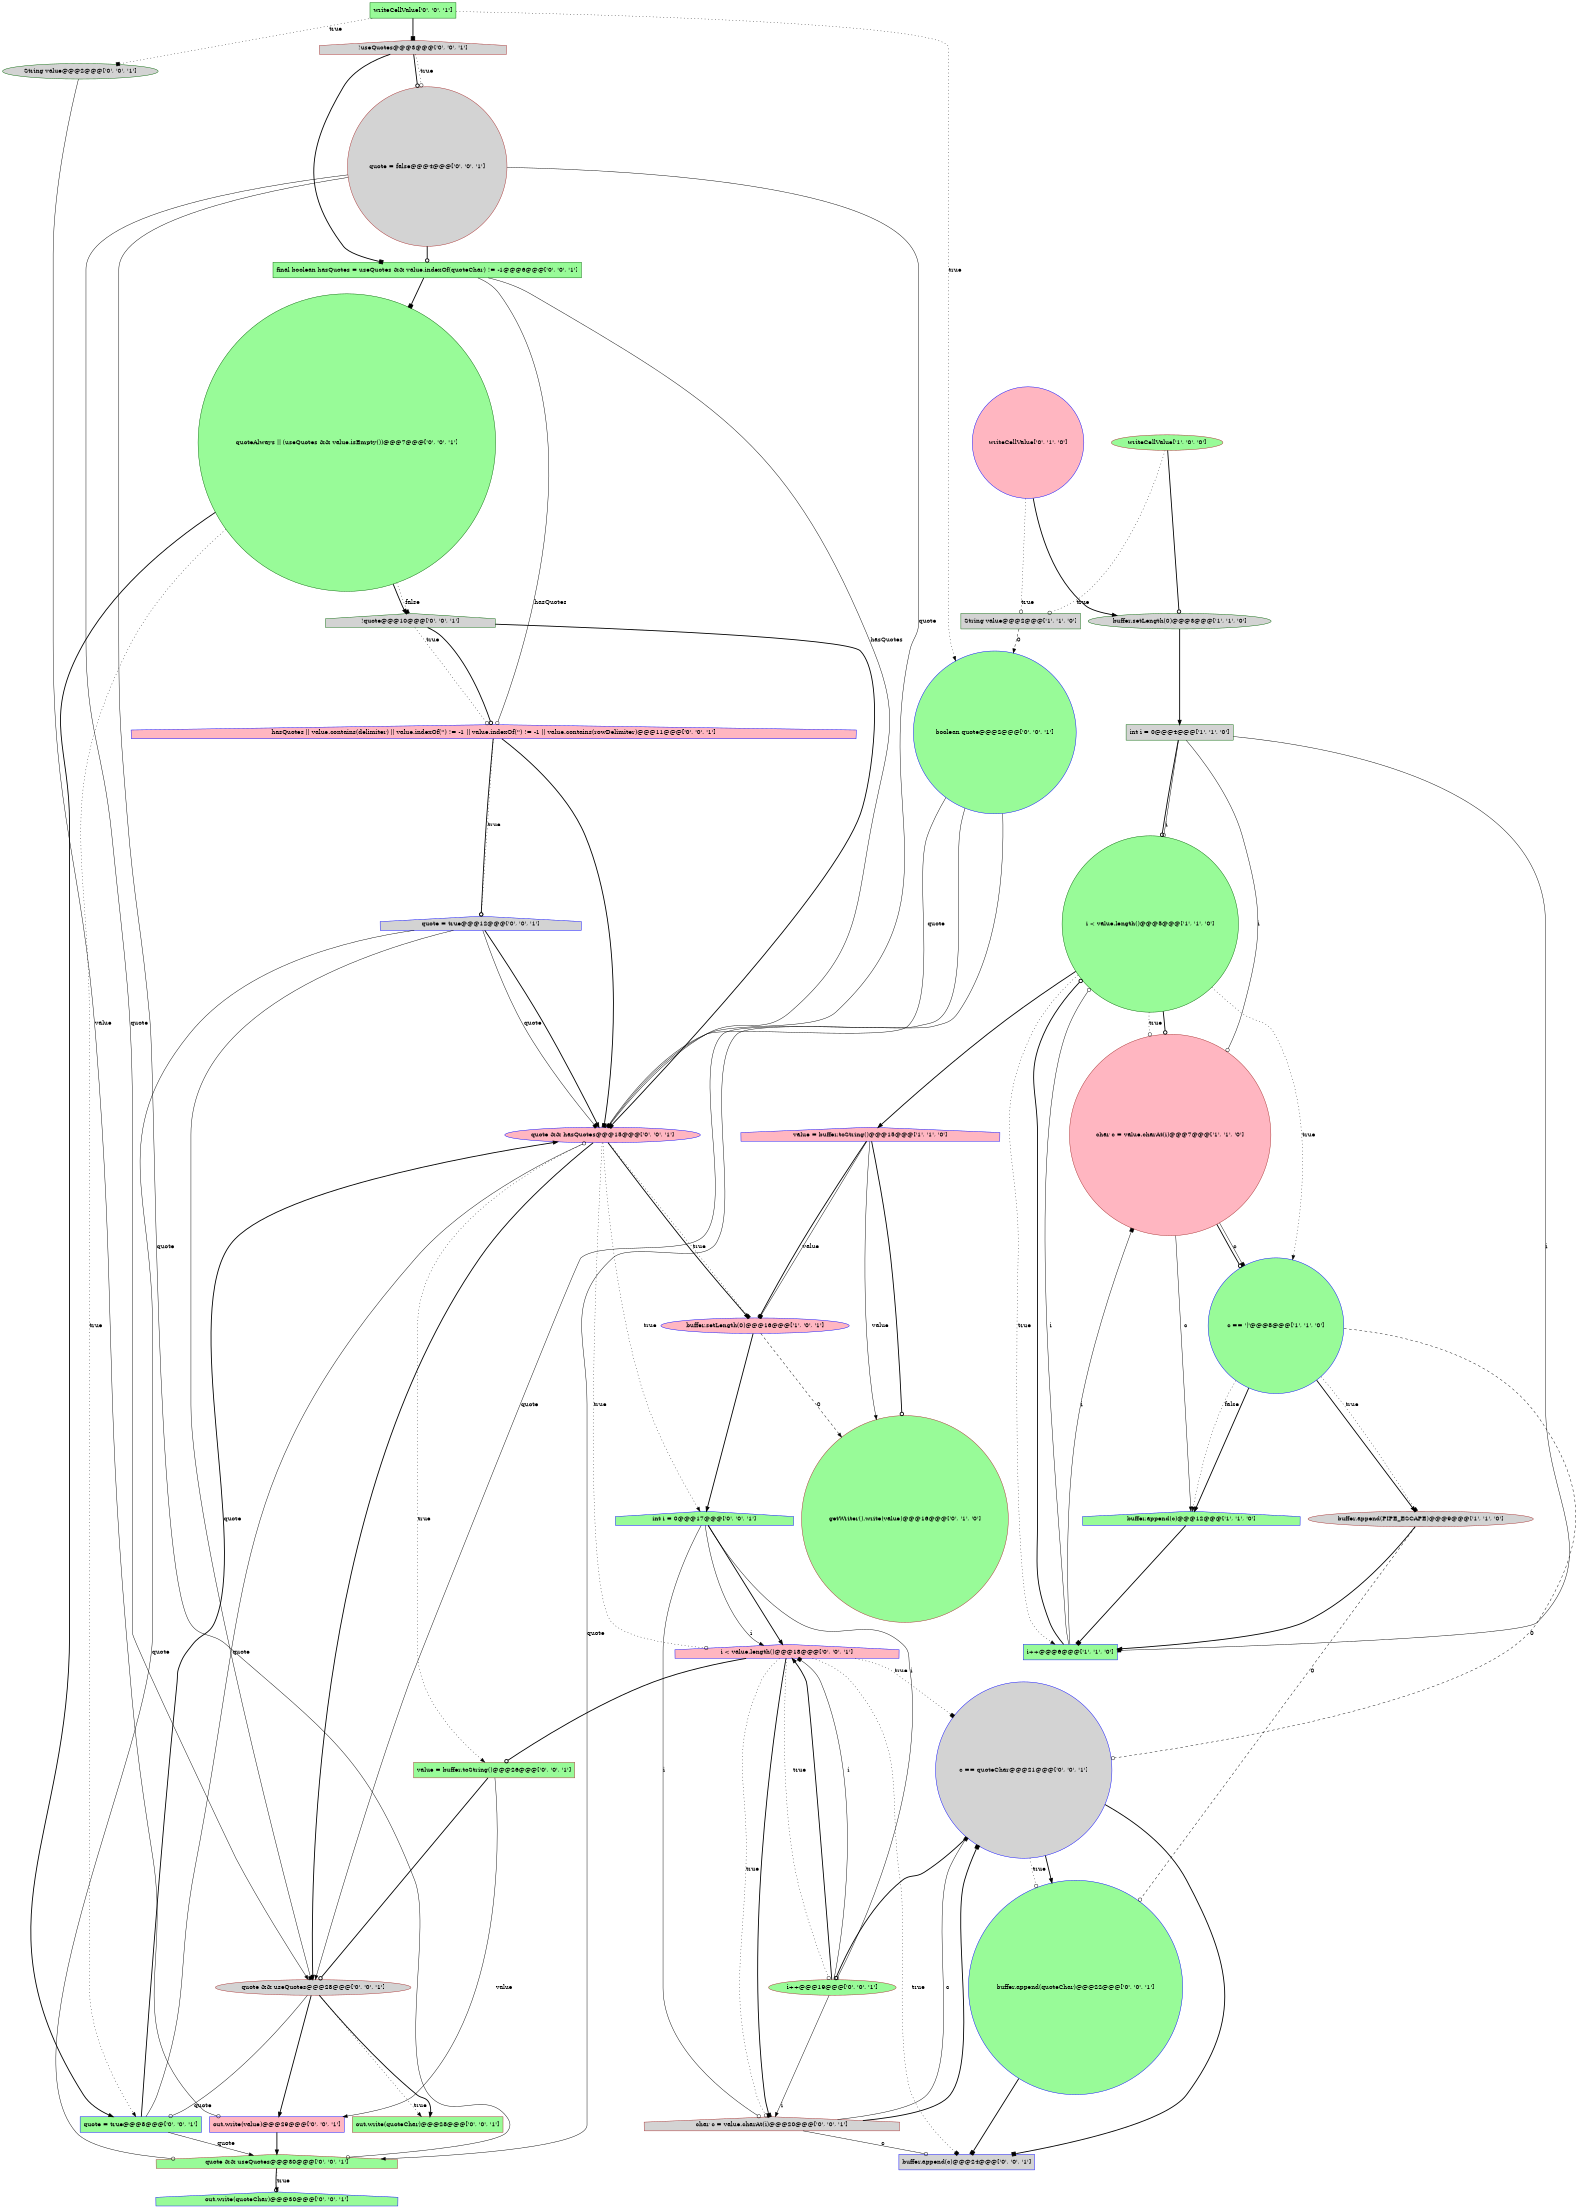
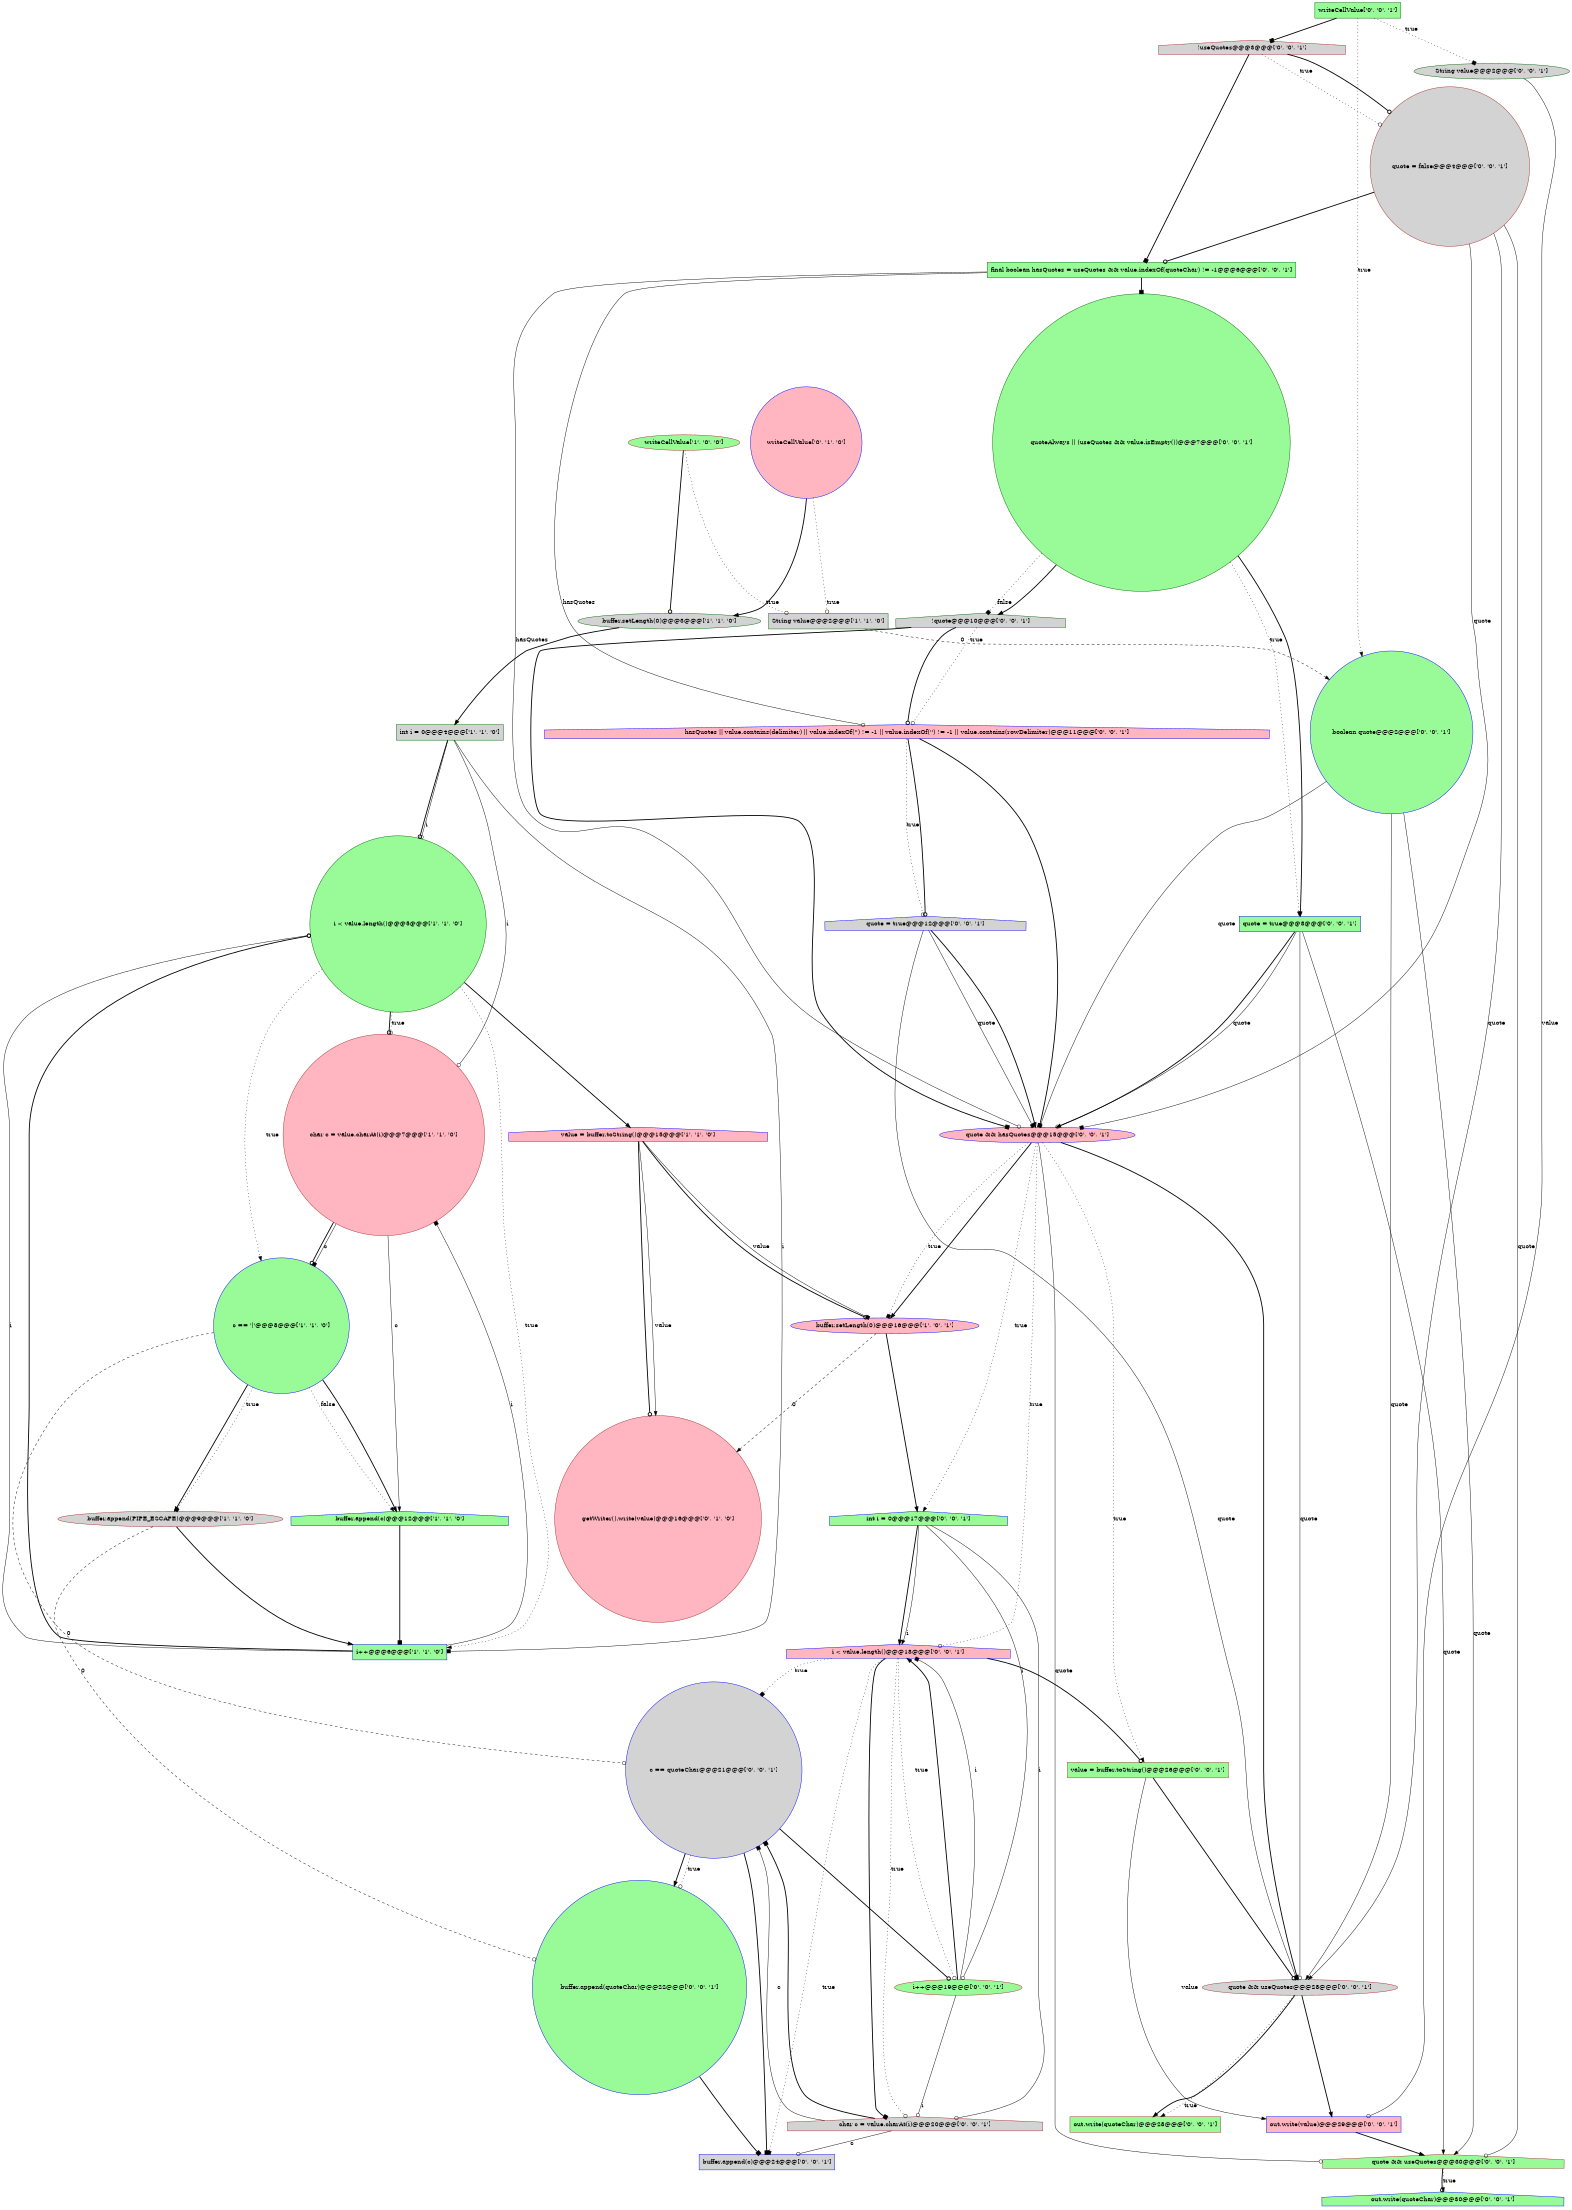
edge "quote = true@@@12@@@['0', '0', '1']" -> "quote && useQuotes@@@30@@@['0', '0', '1']": now "quote && hasQuotes@@@15@@@['0', '0', '1']" -> "quote && useQuotes@@@30@@@['0', '0', '1']"
node "getWriter().write(value)@@@16@@@['0', '1', '0']": fillcolor palegreen -> lightpink
edge "i++@@@19@@@['0', '0', '1']" -> "char c = value.charAt(i)@@@20@@@['0', '0', '1']": arrowhead normal -> odot
edge "quote && useQuotes@@@28@@@['0', '0', '1']" -> "quote = true@@@8@@@['0', '0', '1']": reversed
